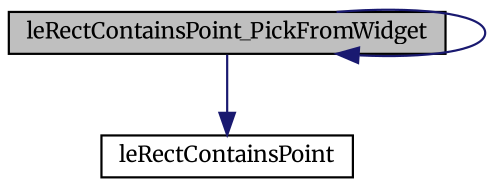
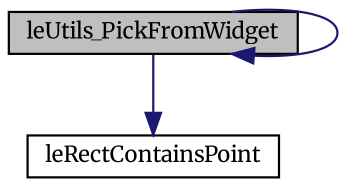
node "leRectContainsPoint_PickFromWidget": label "leRectContainsPoint_PickFromWidget" -> "leUtils_PickFromWidget"
